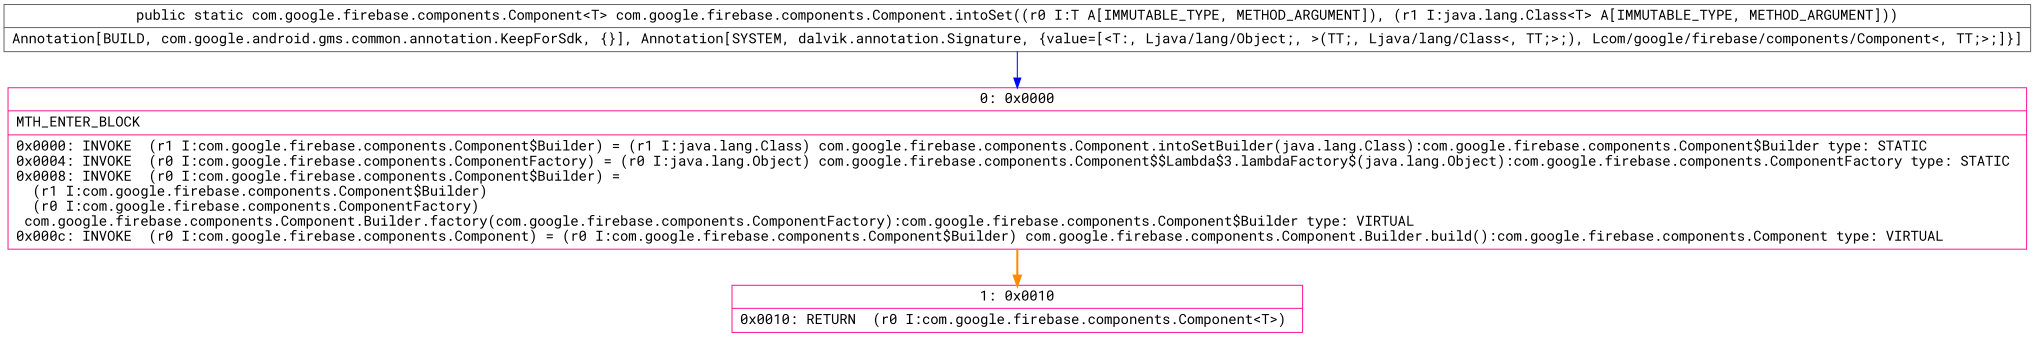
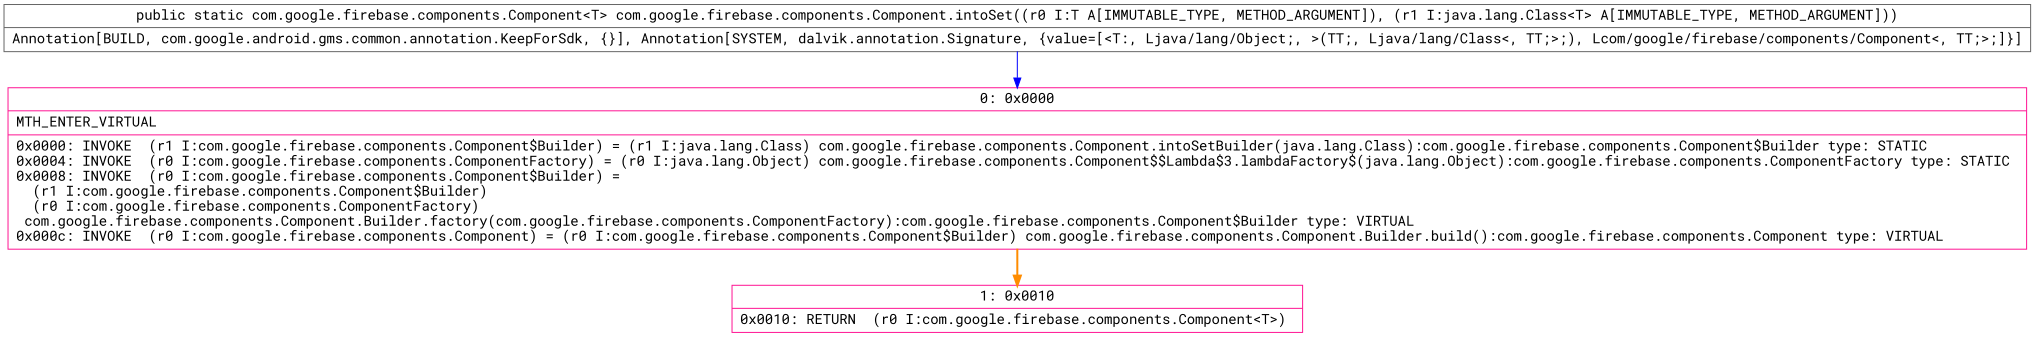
node "0: 0x0000": text "MTH_ENTER_BLOCK" -> "MTH_ENTER_VIRTUAL"
